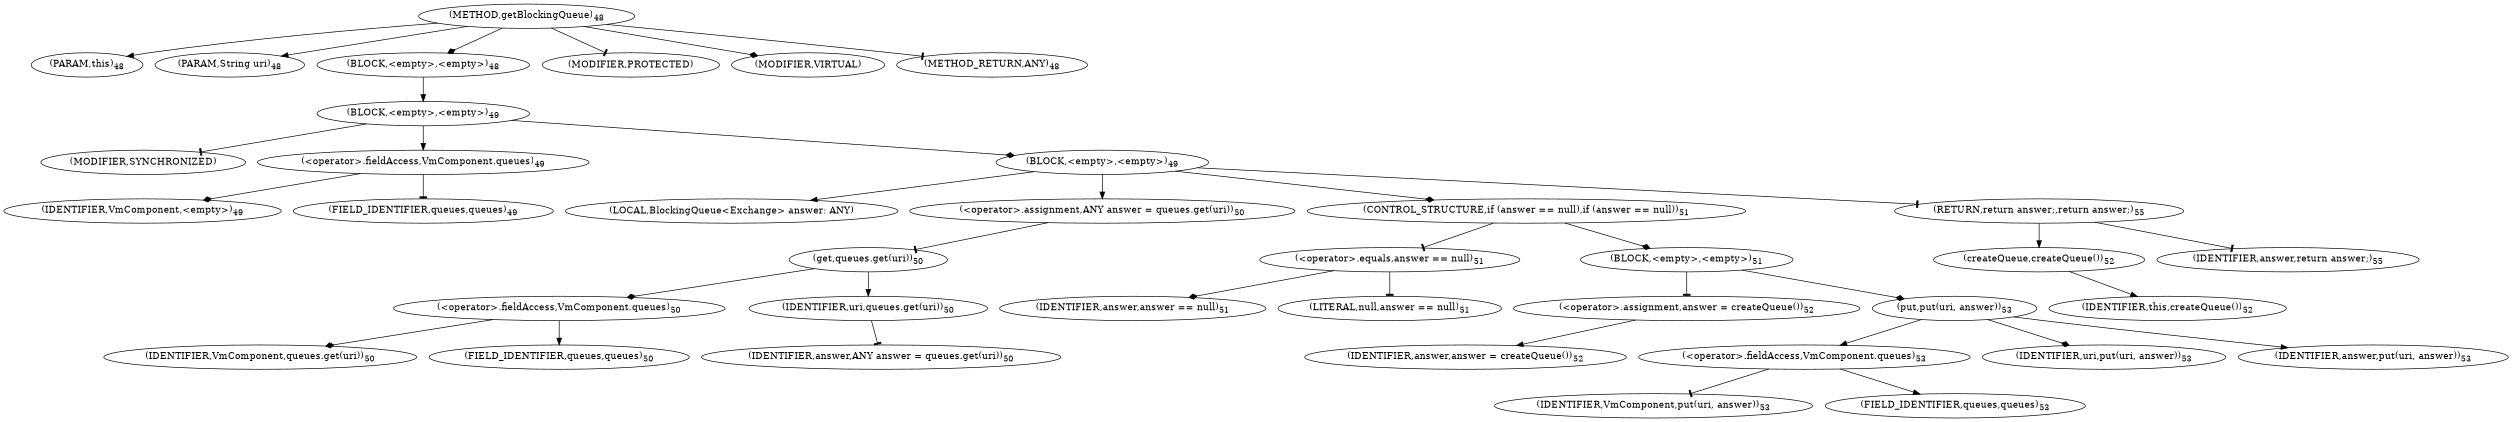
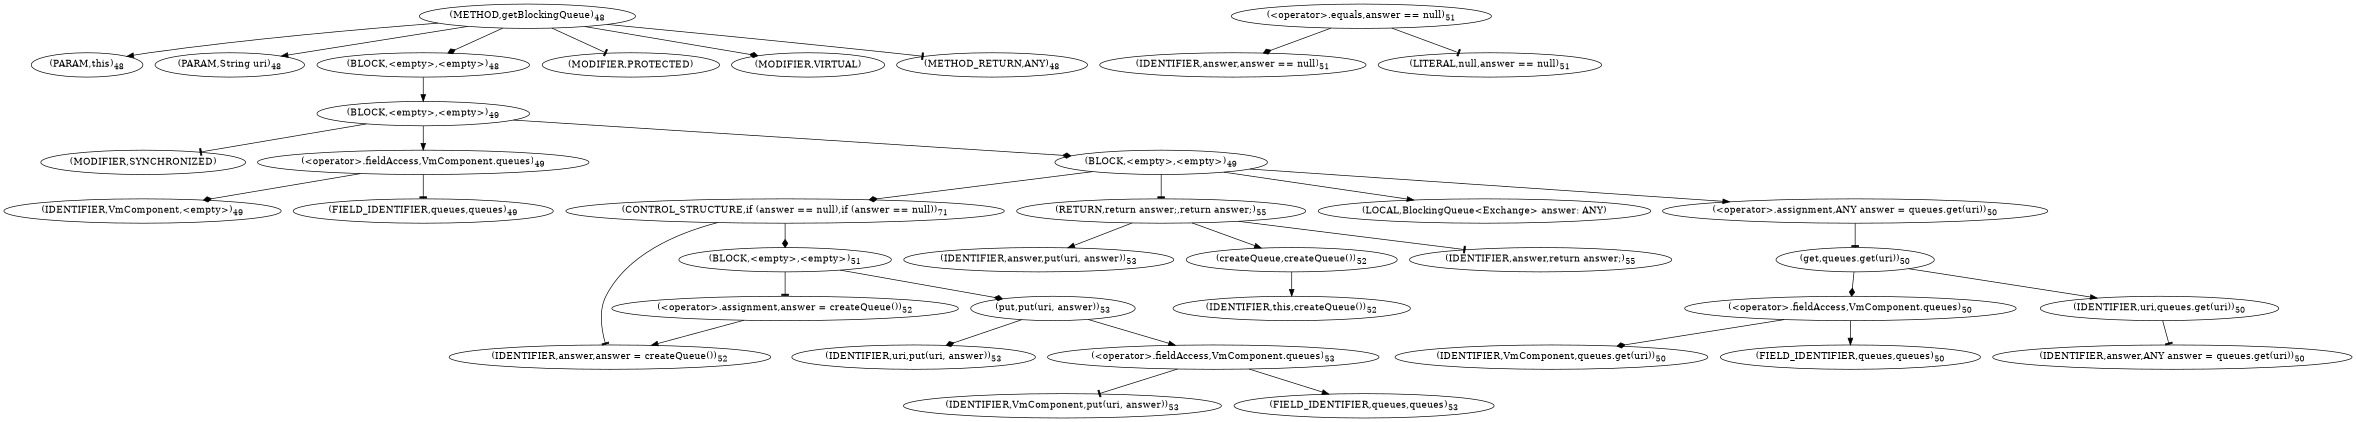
node "(CONTROL_STRUCTURE,if (answer == null),if (answer == null))": text "51" -> "71"
edge "(CONTROL_STRUCTURE,if (answer == null),if (answer == null))" -> "(<operator>.equals,answer == null)": now "(CONTROL_STRUCTURE,if (answer == null),if (answer == null))" -> "(IDENTIFIER,answer,answer = createQueue())"
edge "(put,put(uri, answer))" -> "(IDENTIFIER,answer,put(uri, answer))": now "(RETURN,return answer;,return answer;)" -> "(IDENTIFIER,answer,put(uri, answer))"
